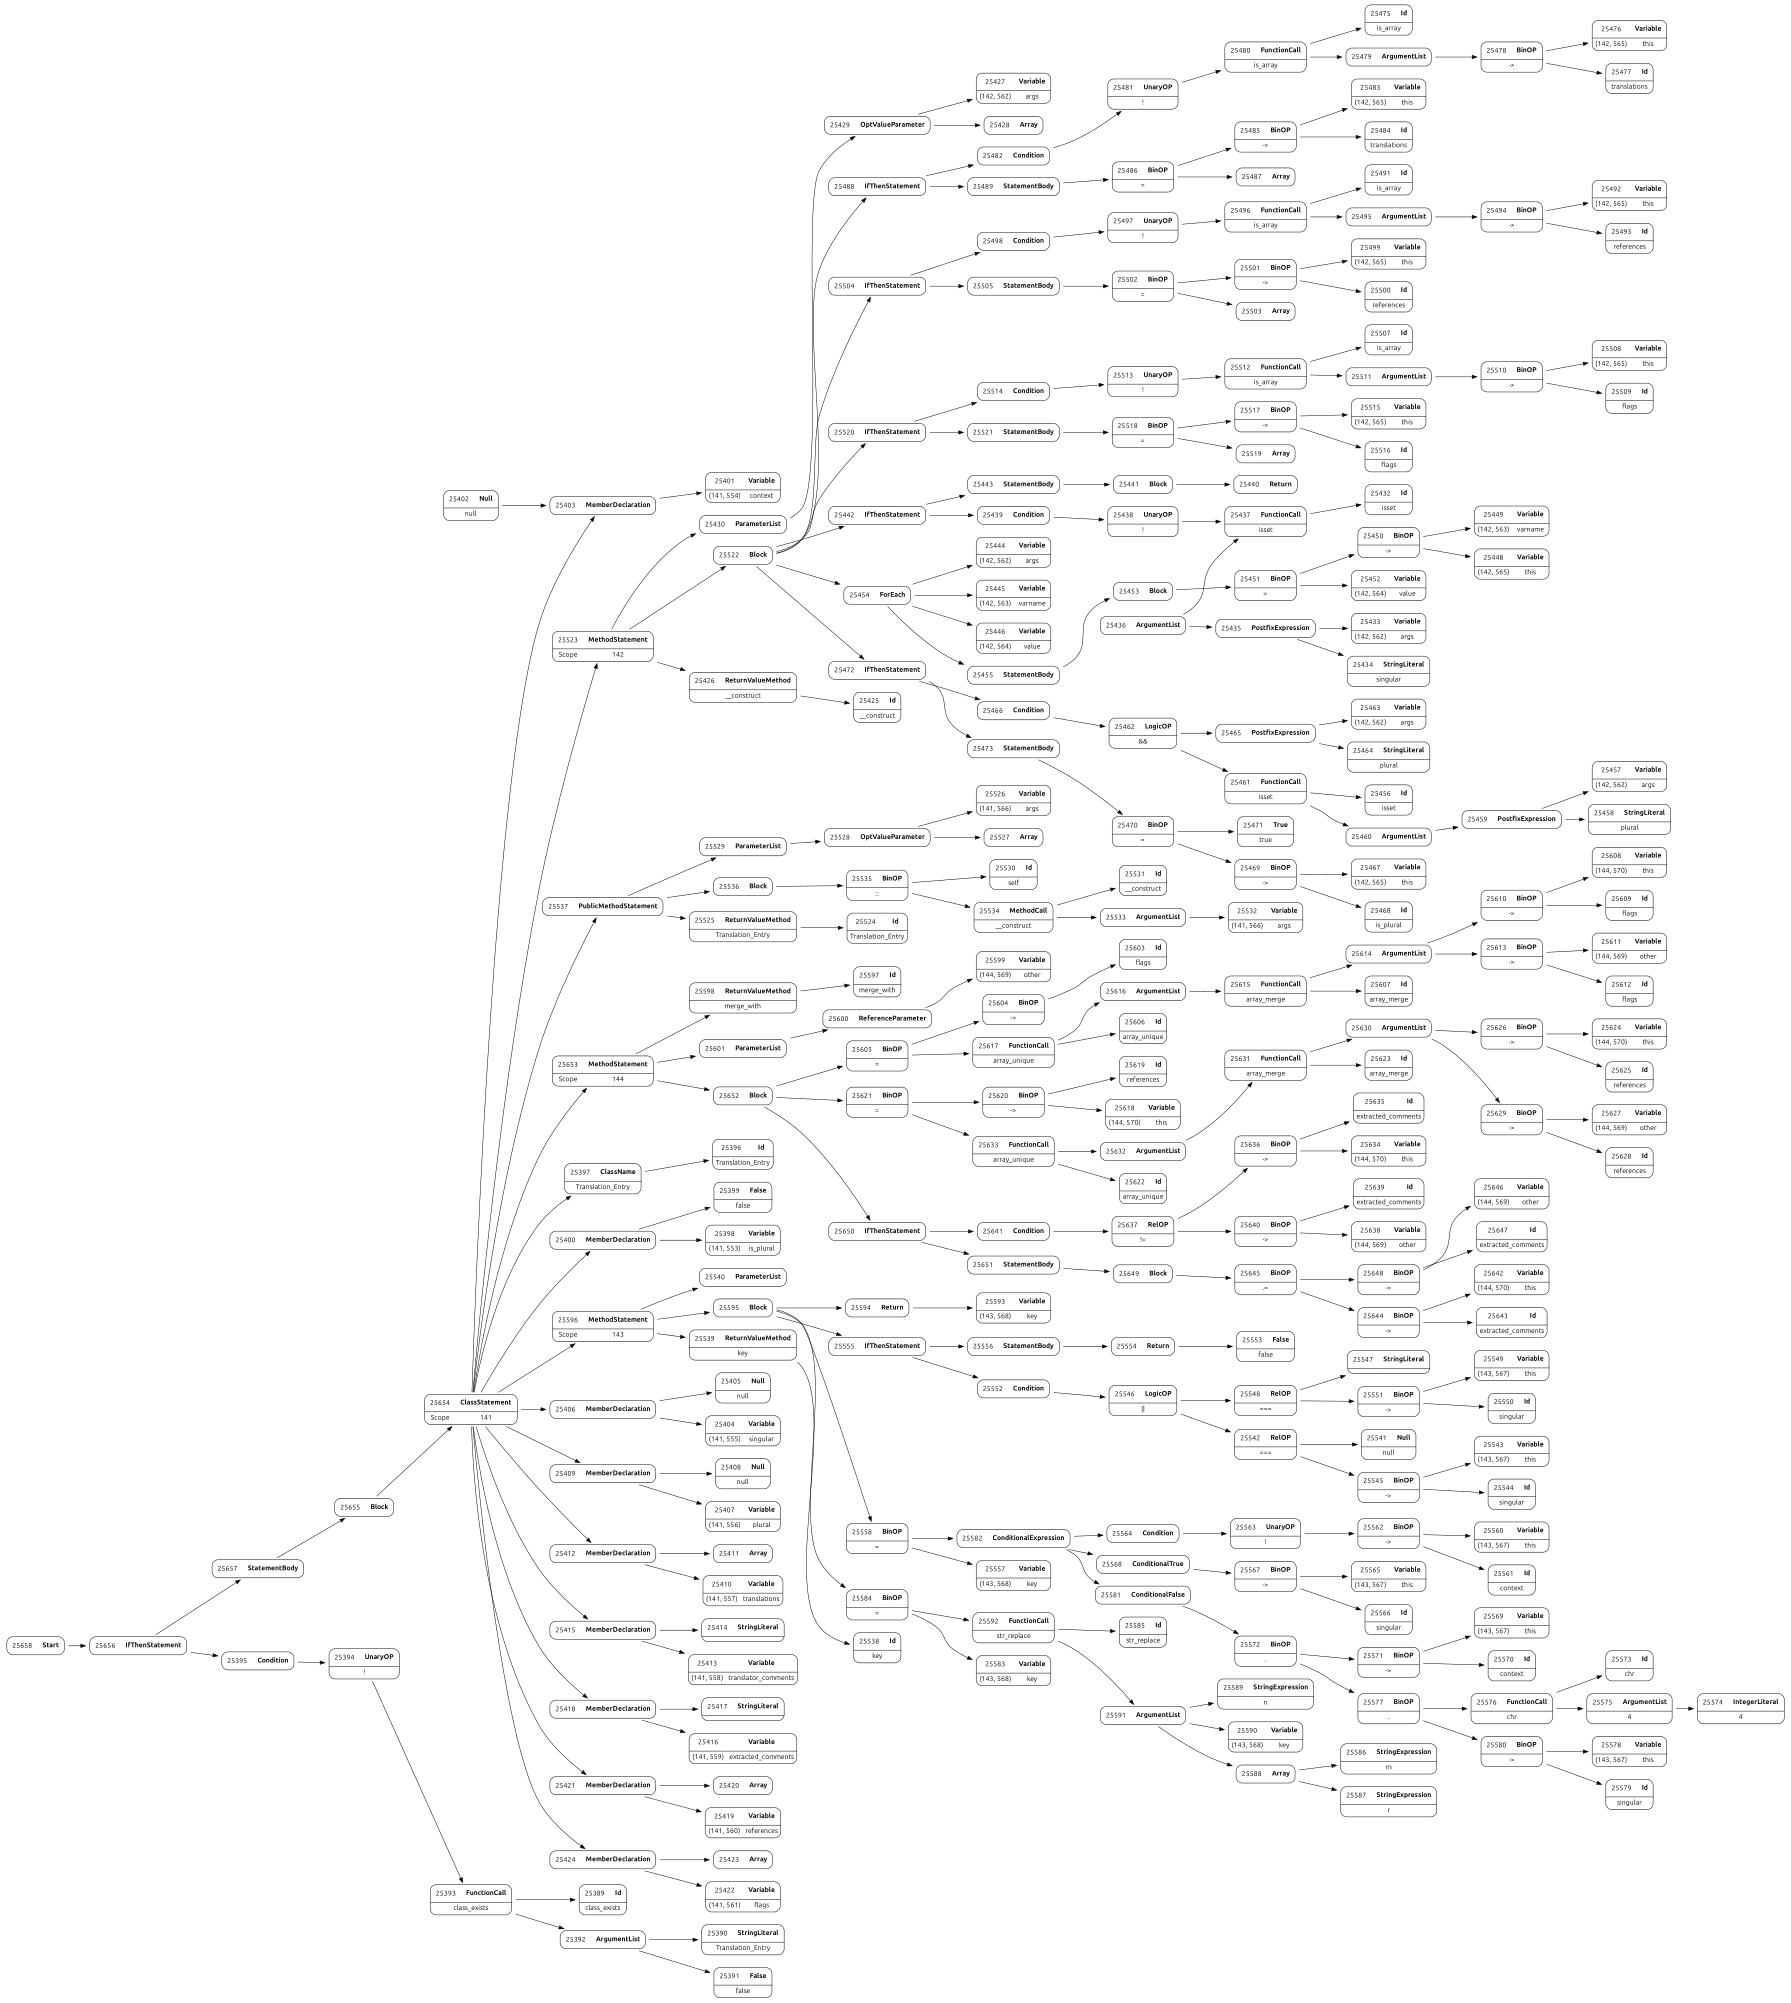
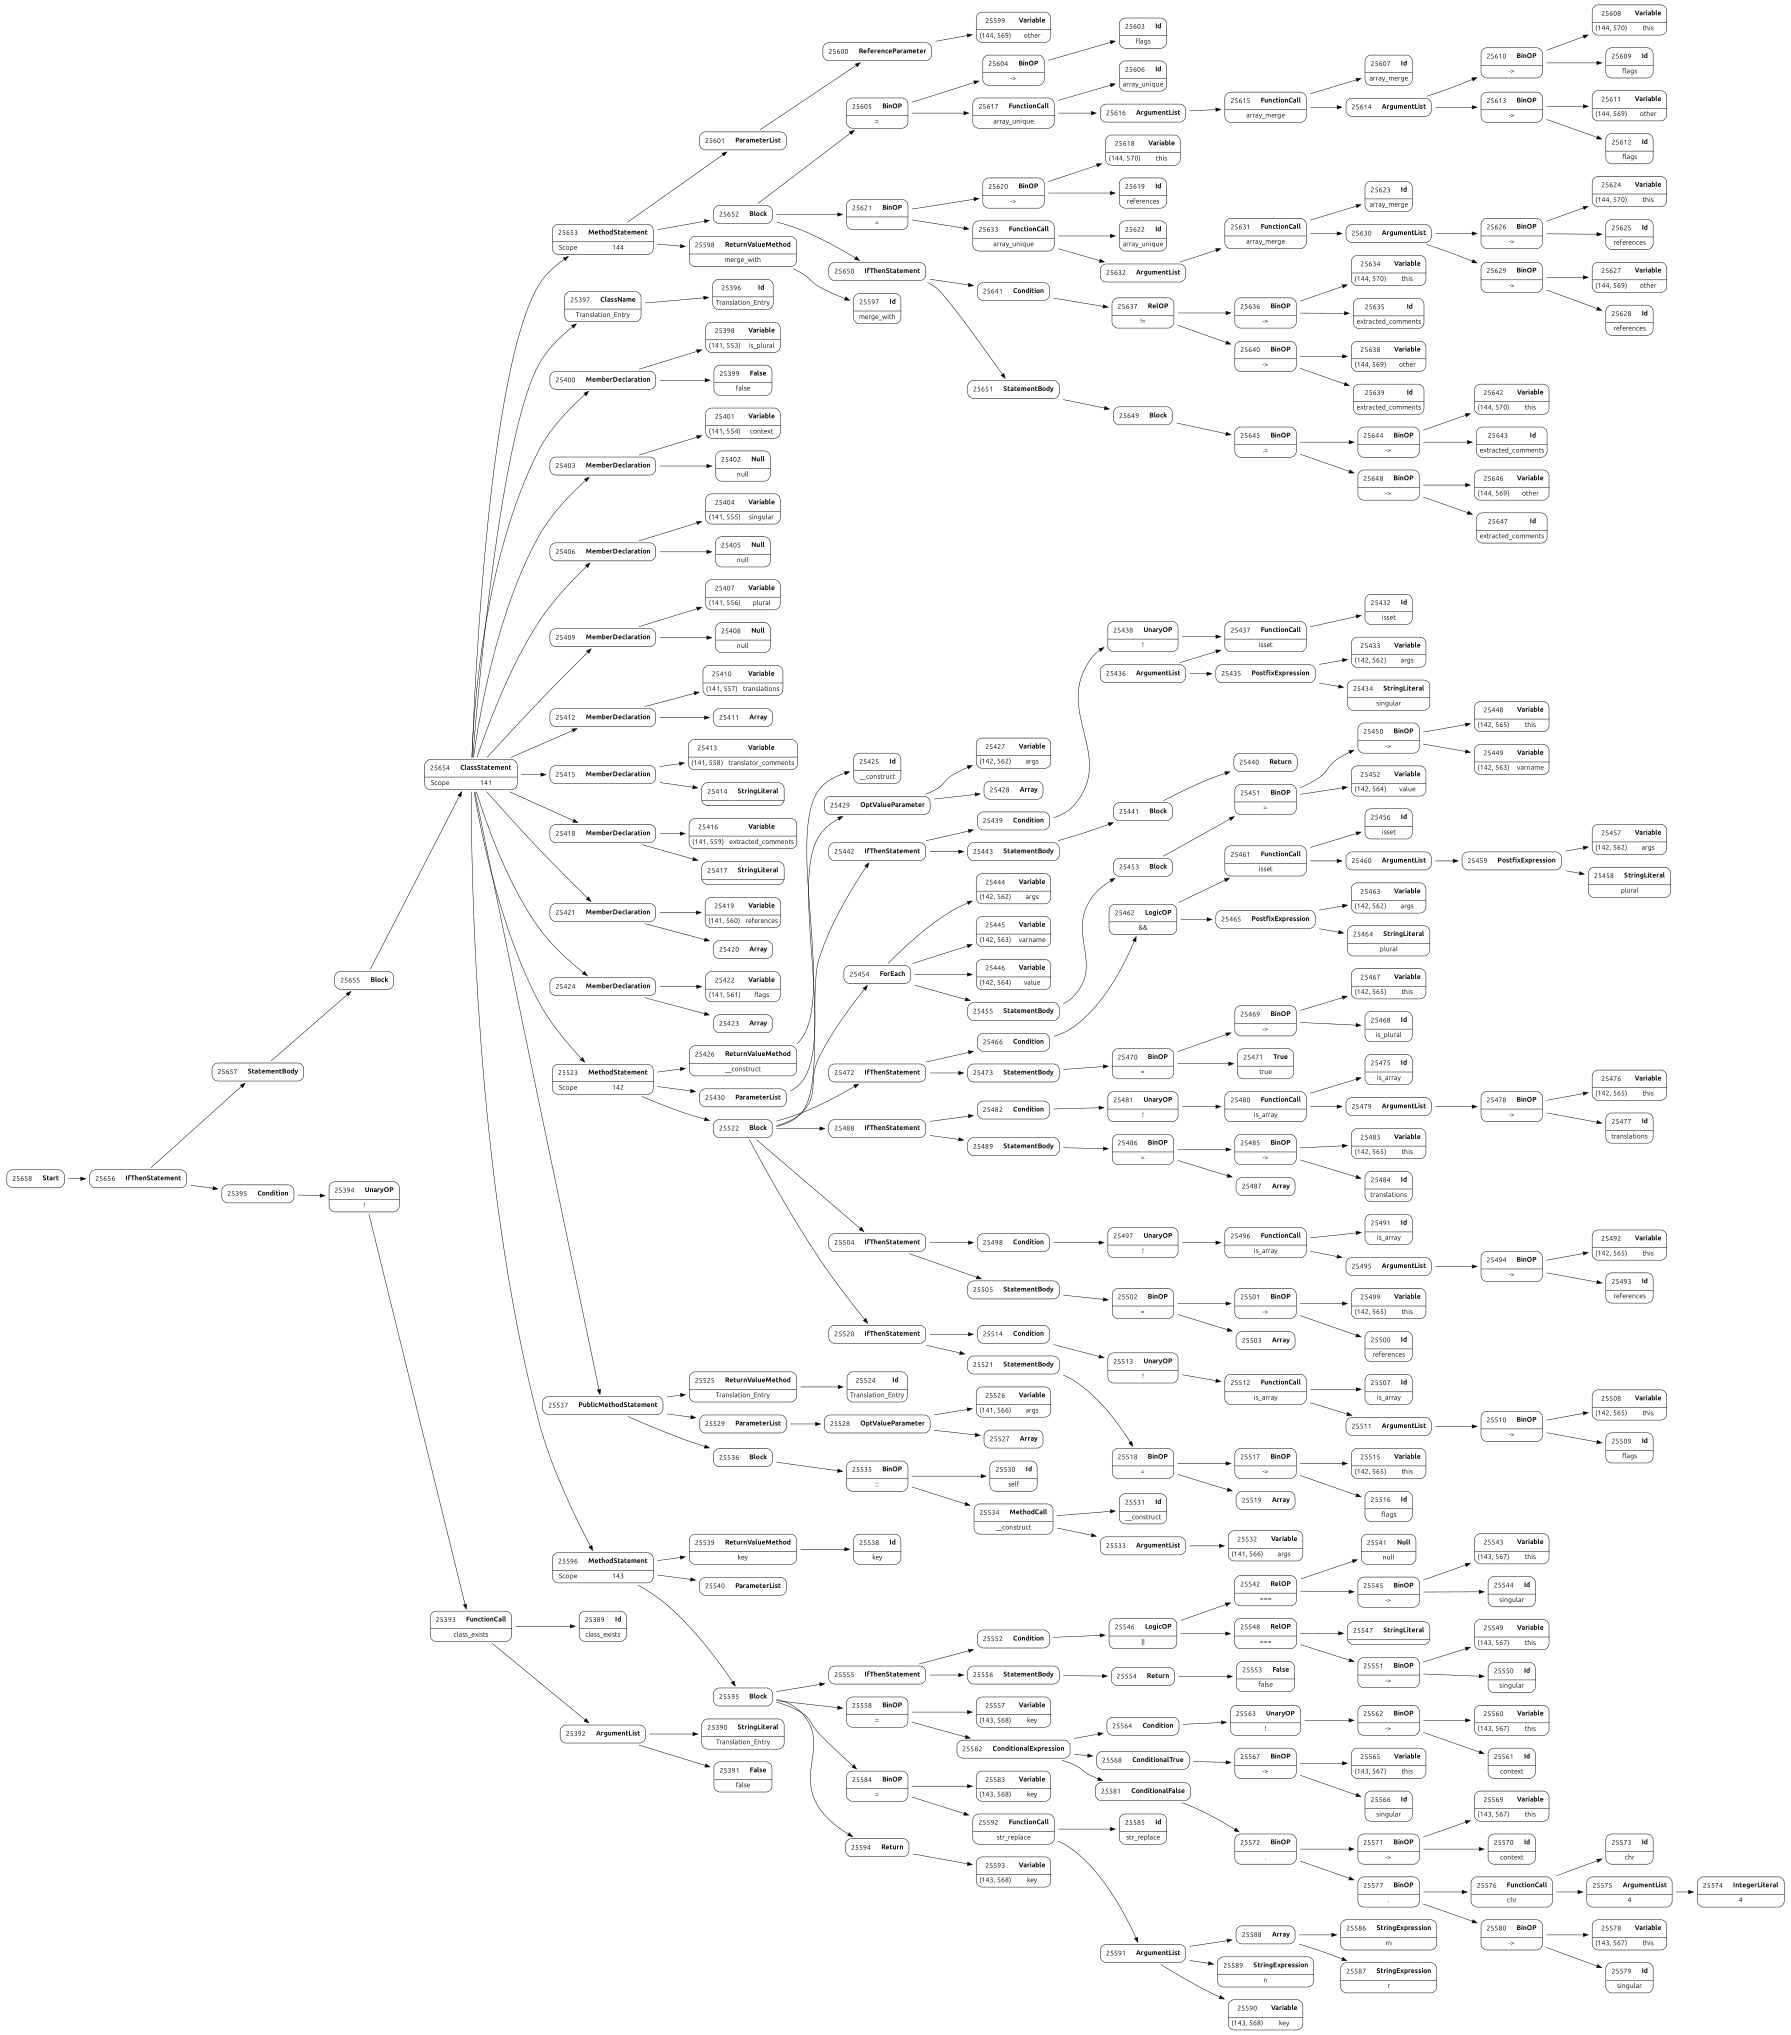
edge "25402" -> "25403": reversed
